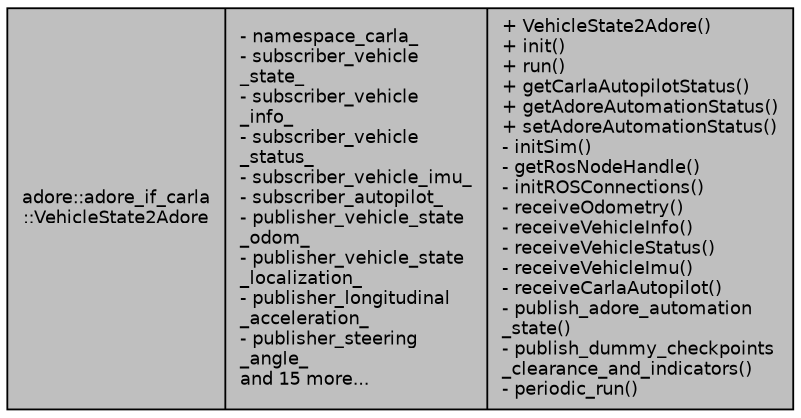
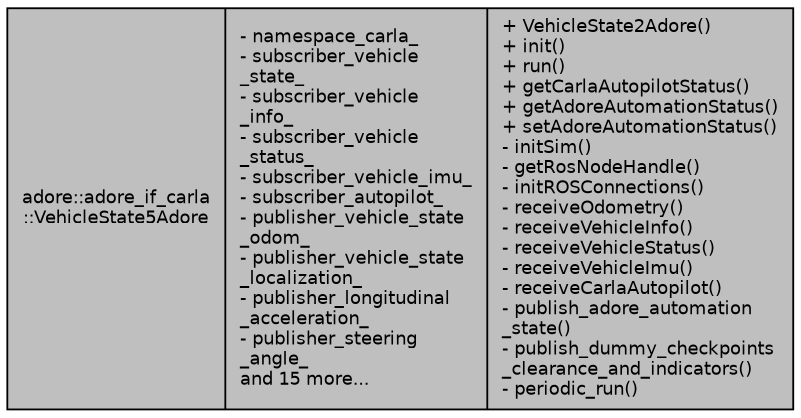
node "adore::adore_if_carla": text "::VehicleState2Adore" -> "::VehicleState5Adore"
